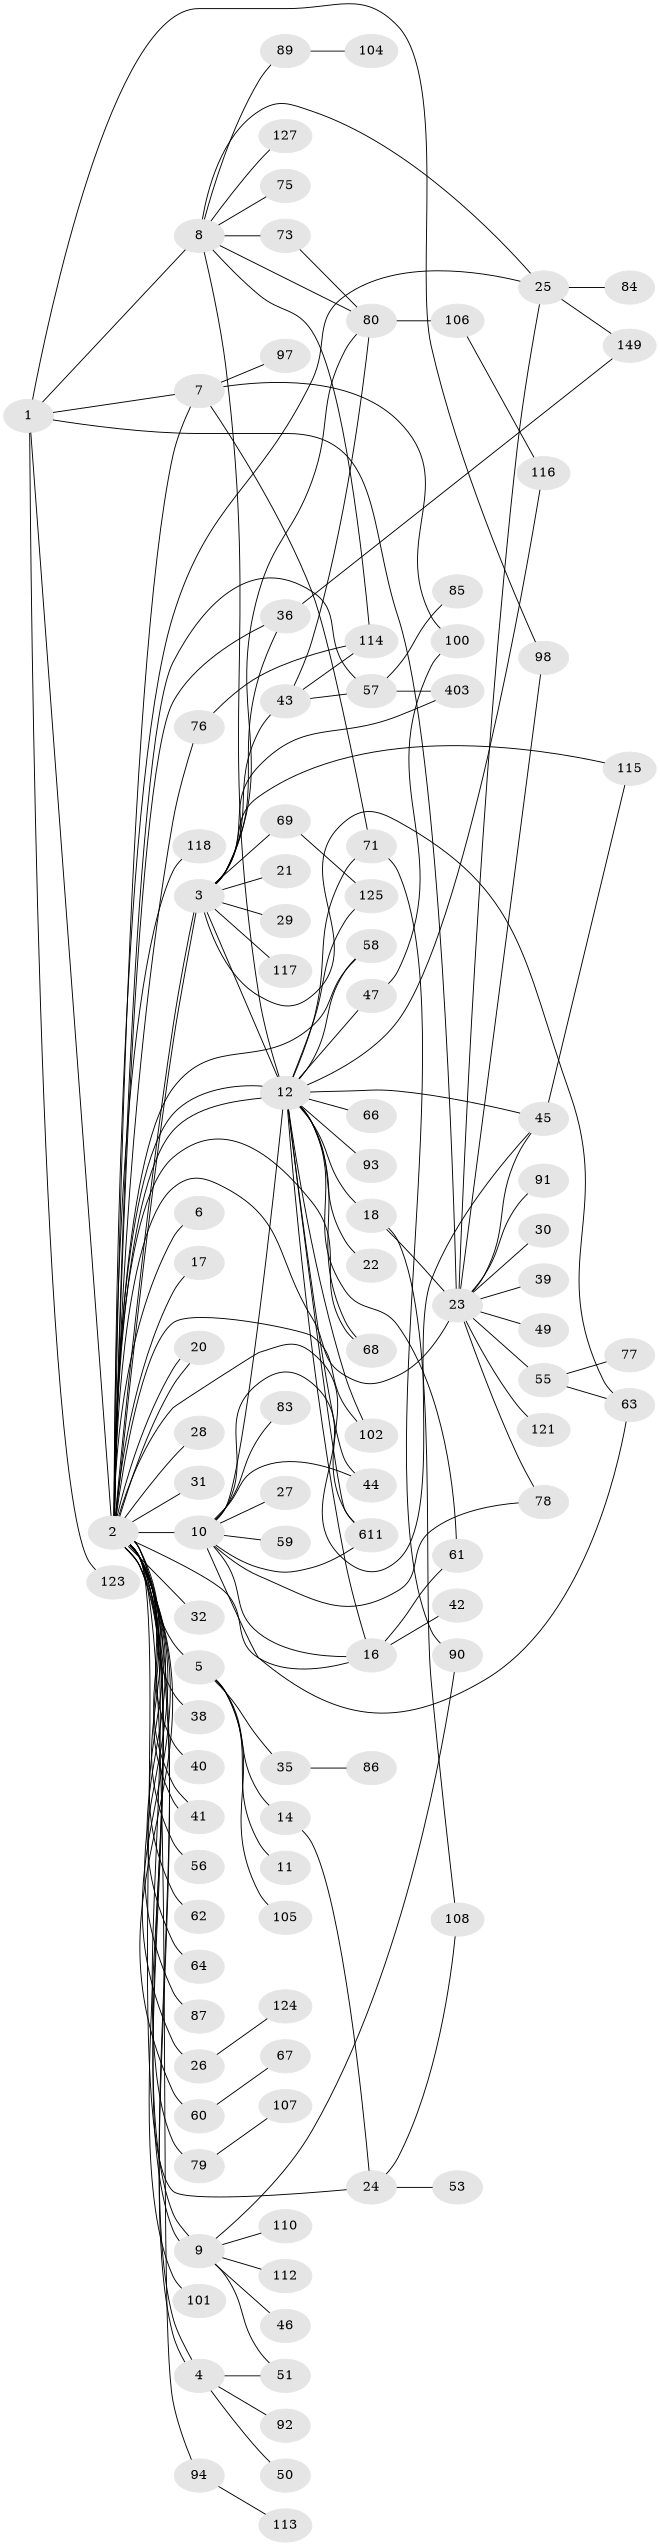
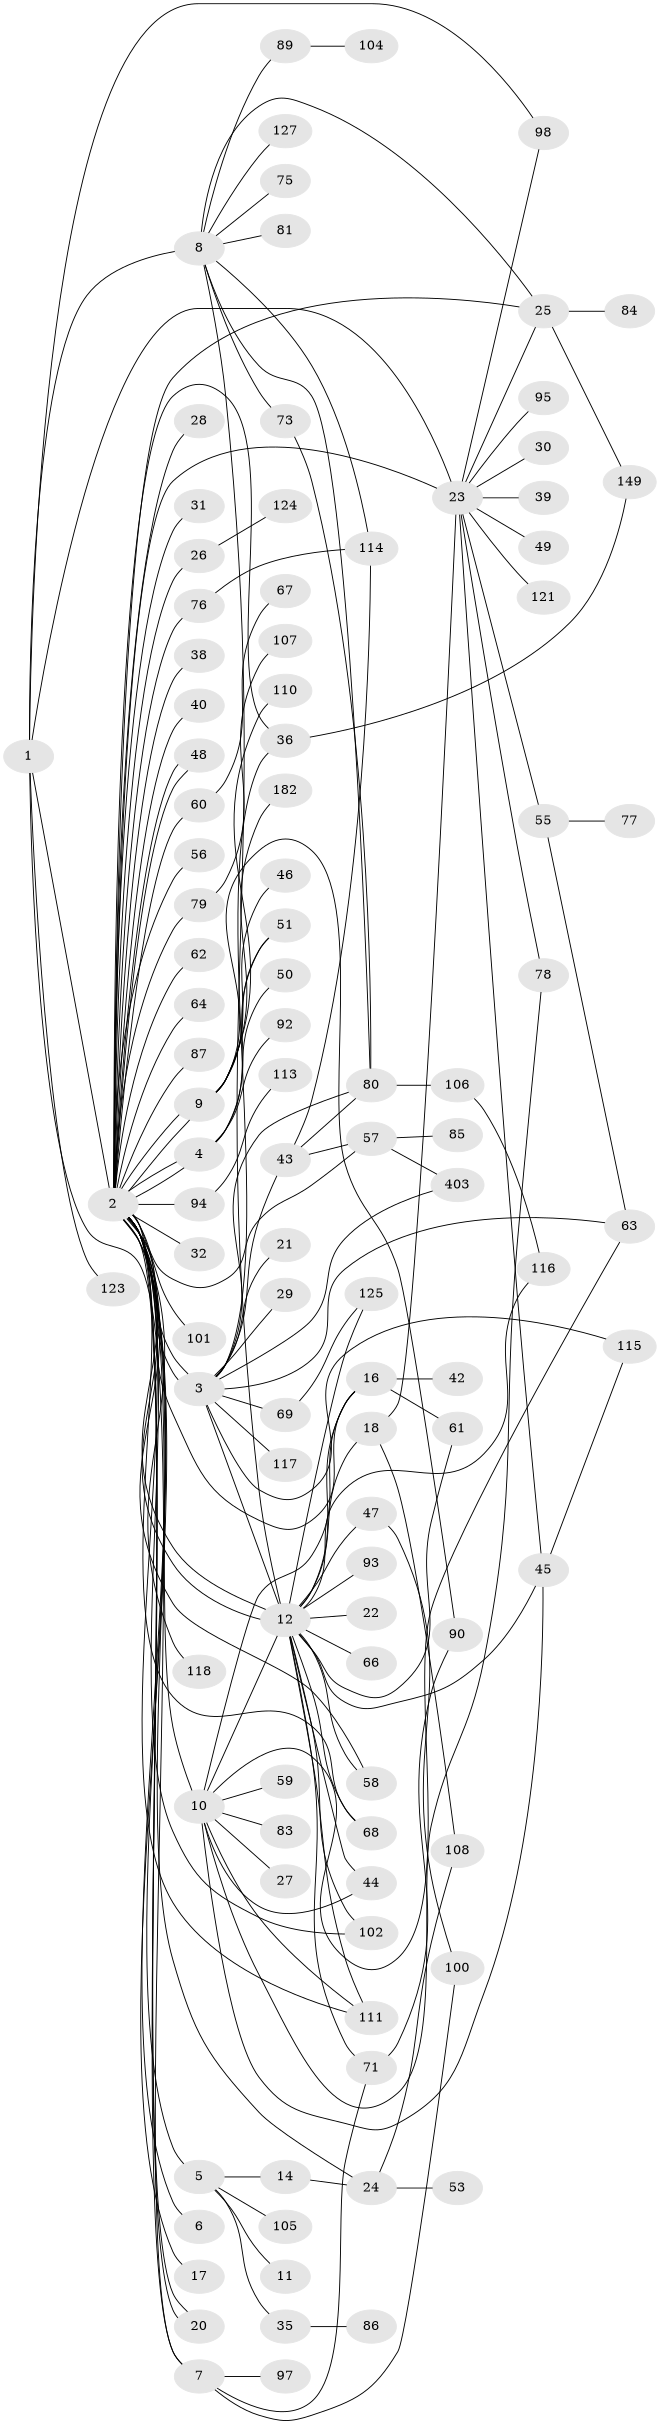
node "81": added
node "91": label "91" -> "95"
node "611": label "611" -> "111"
node "41": label "41" -> "48"
node "112": label "112" -> "182"
